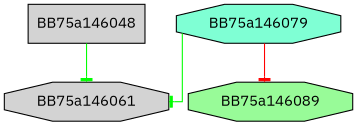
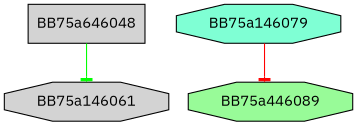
node "BB75a146048": label "BB75a146048" -> "BB75a646048"
edge "BB75a146079" -> "BB75a146061": removed
node "BB75a146089": label "BB75a146089" -> "BB75a446089"
